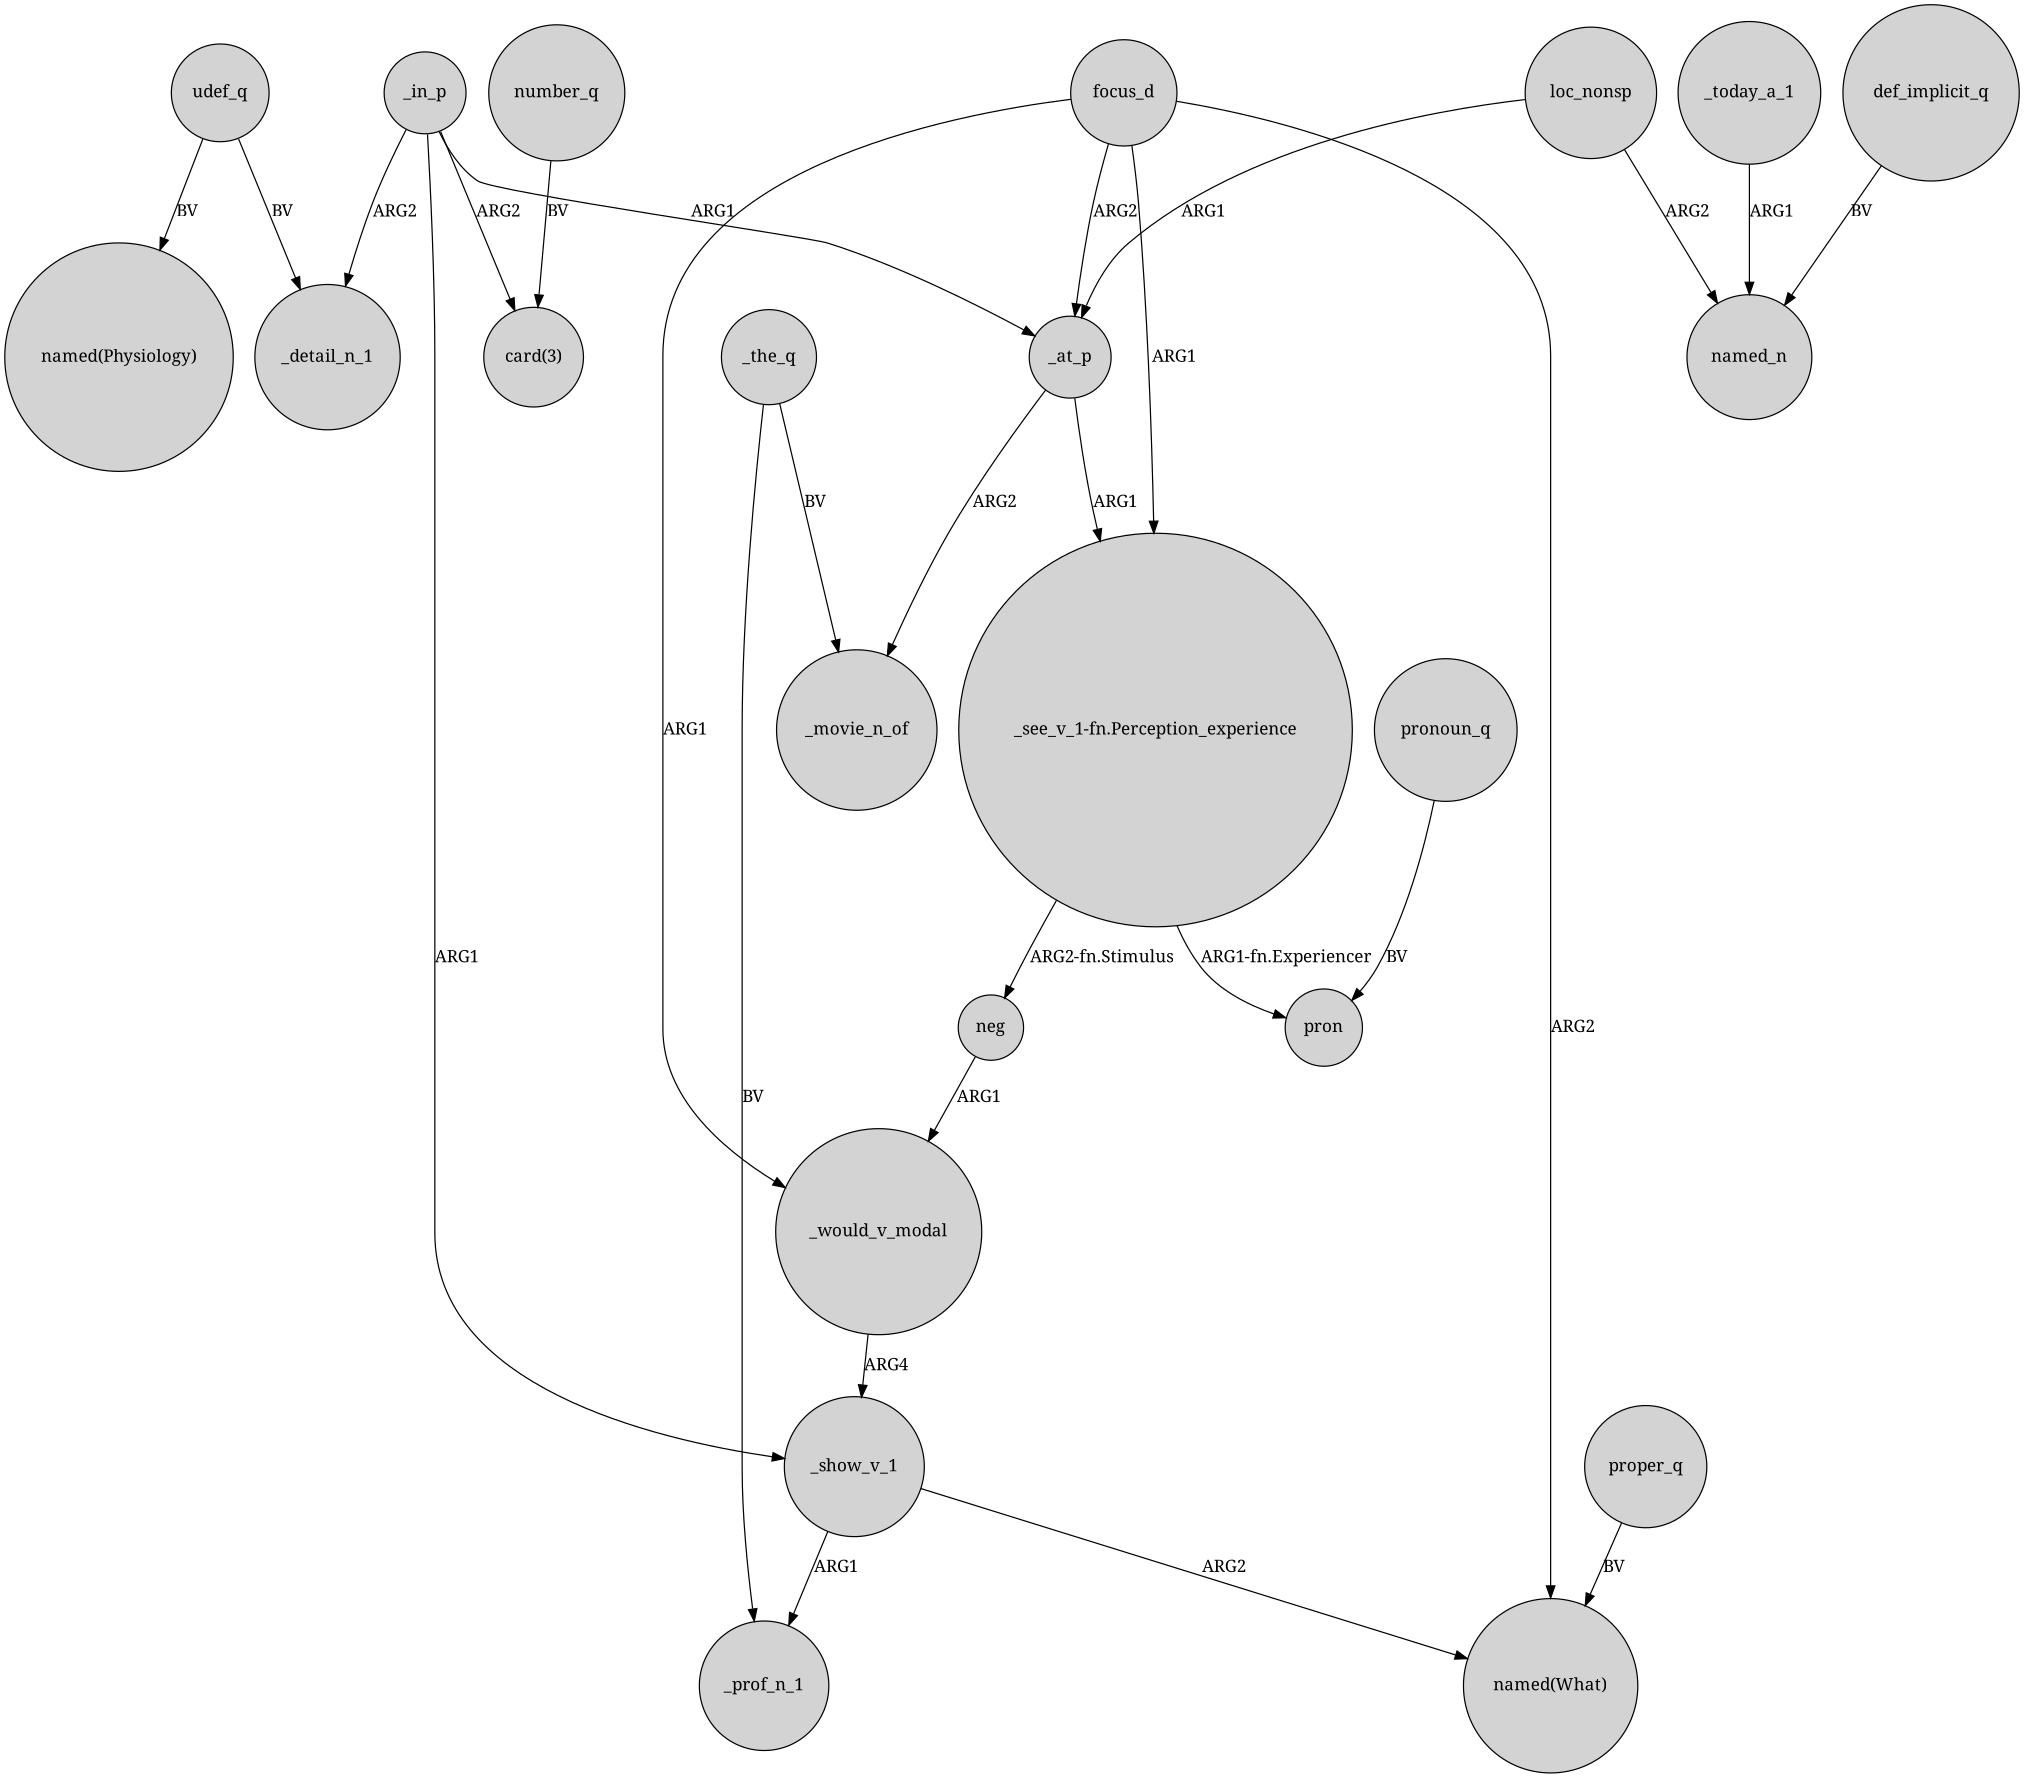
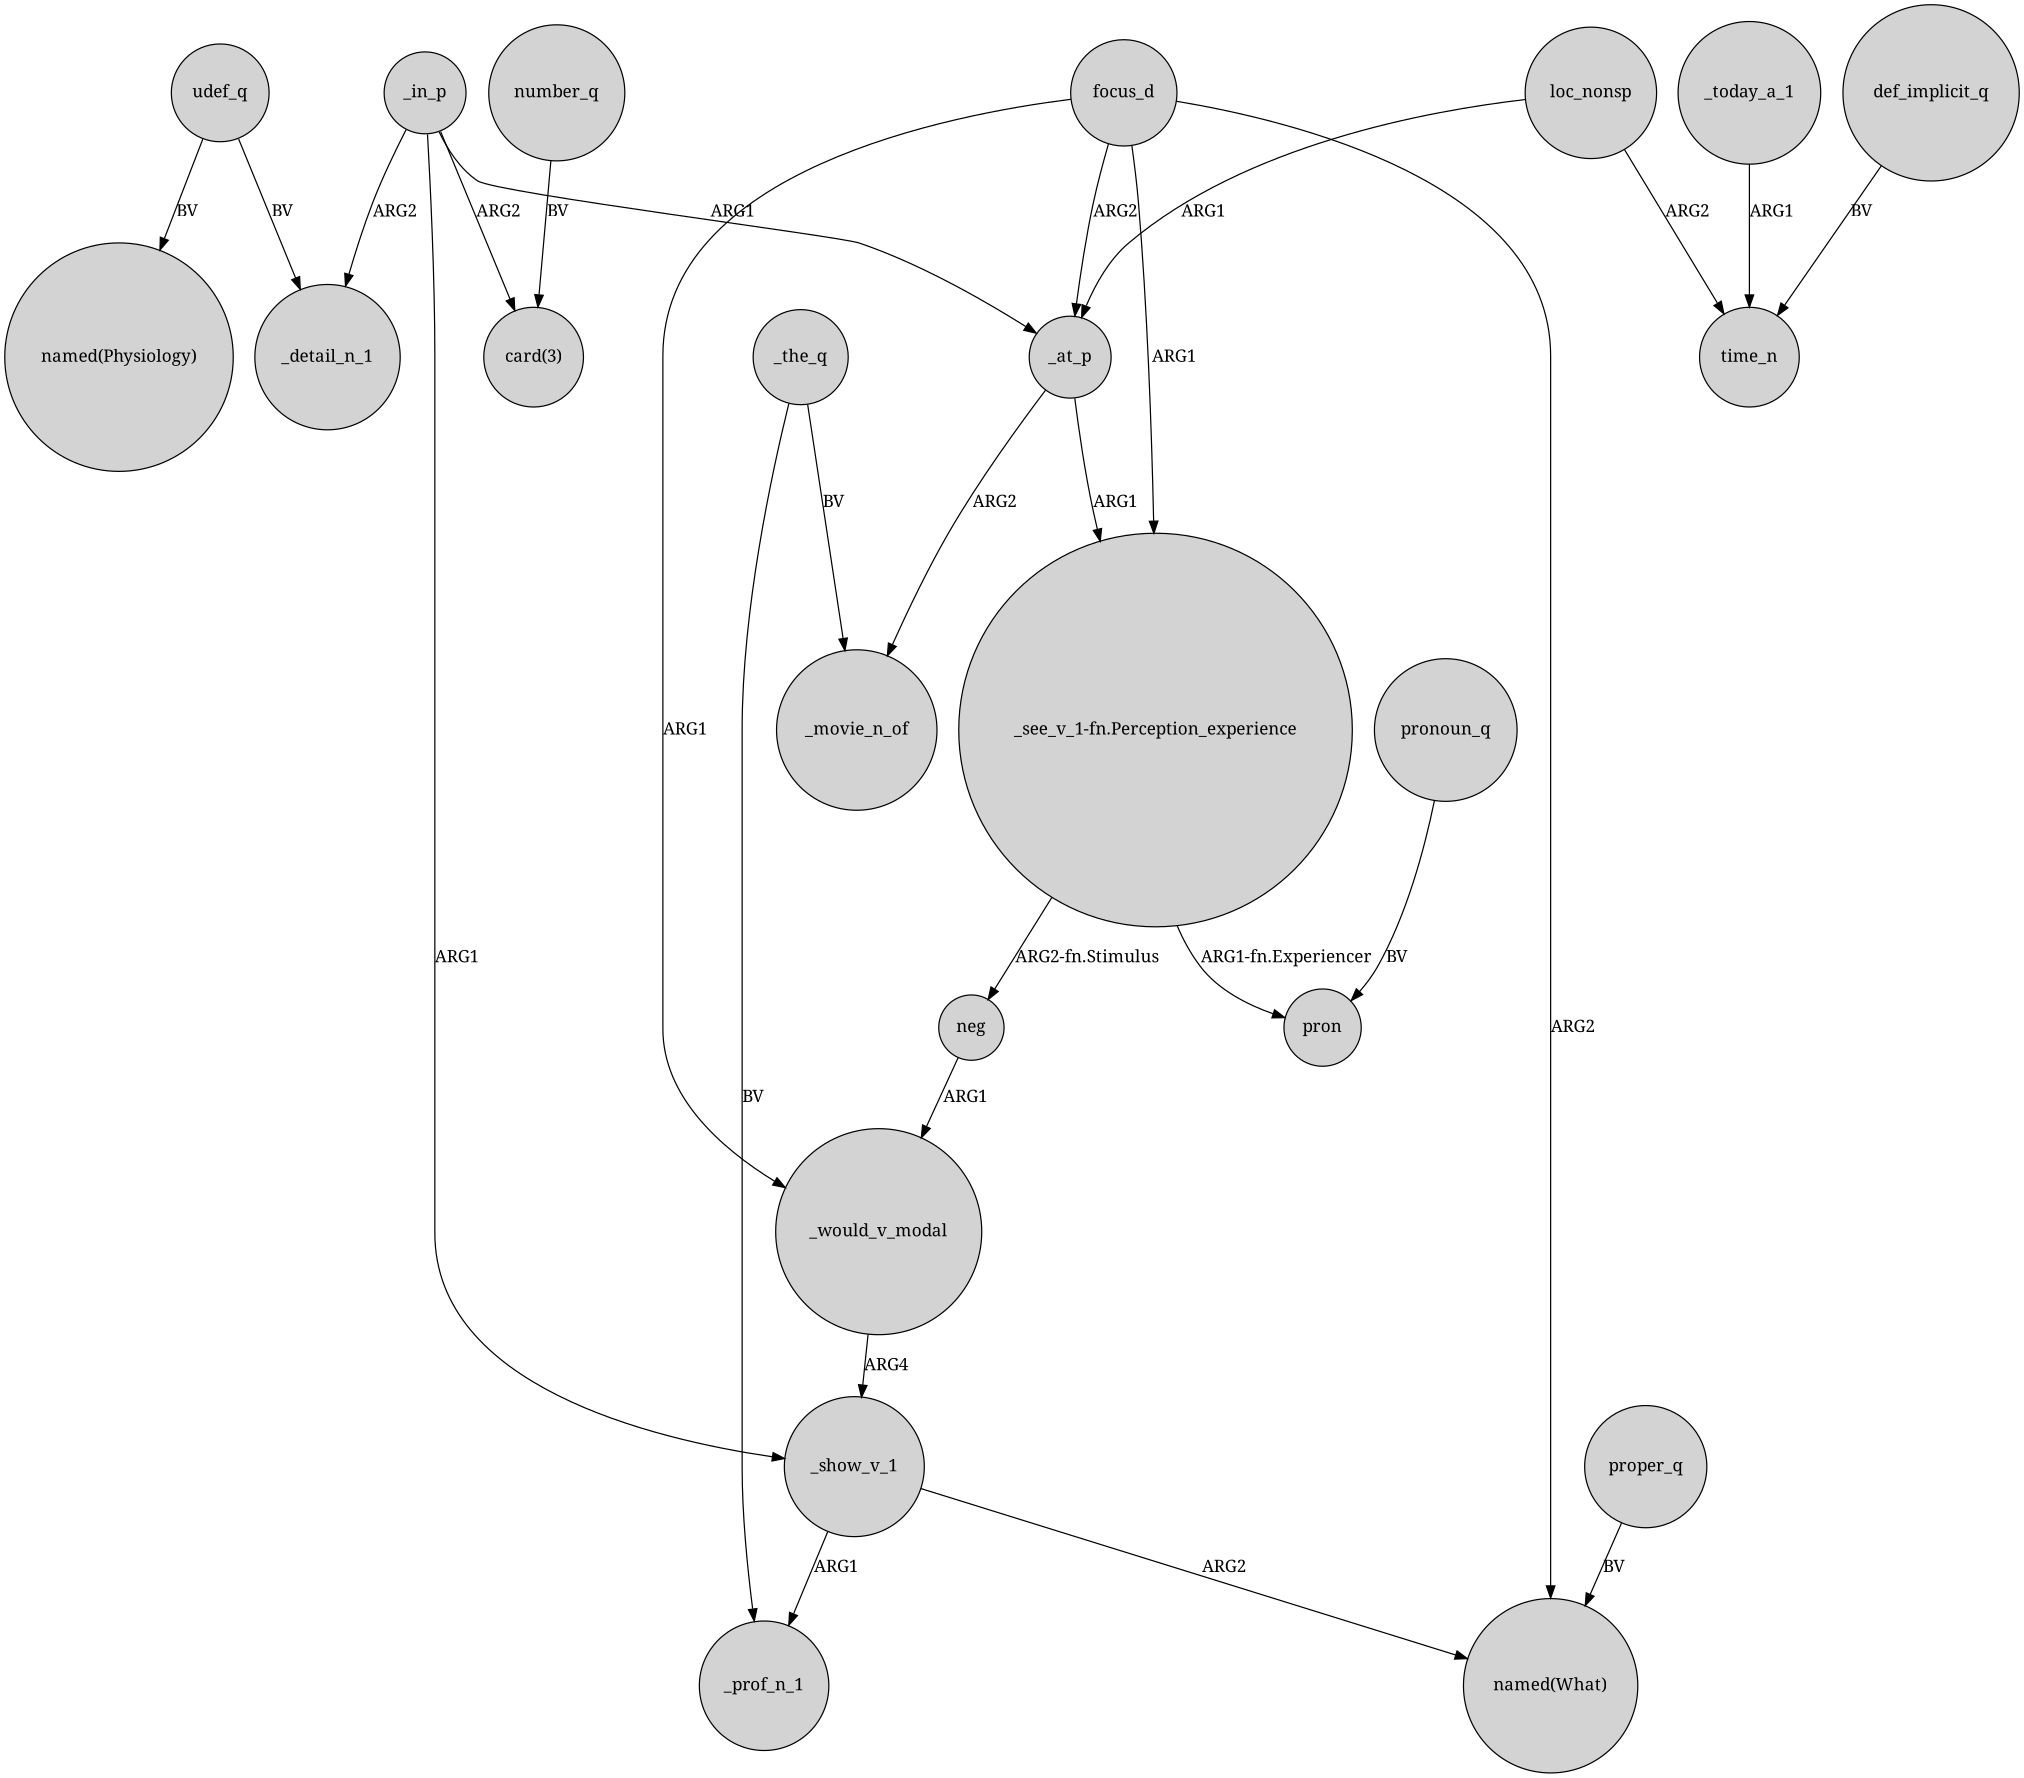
node "named_n": label "named_n" -> "time_n"
